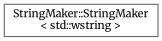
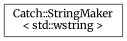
node "StringMaker::StringMaker < std::wstring >": label "StringMaker::StringMaker < std::wstring >" -> "Catch::StringMaker < std::wstring >"
